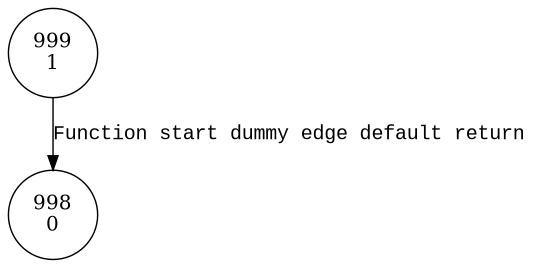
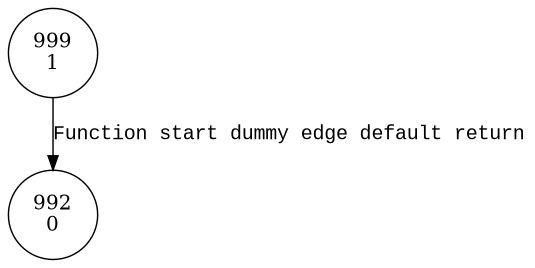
node "998 0": label "998 0" -> "992 0"
